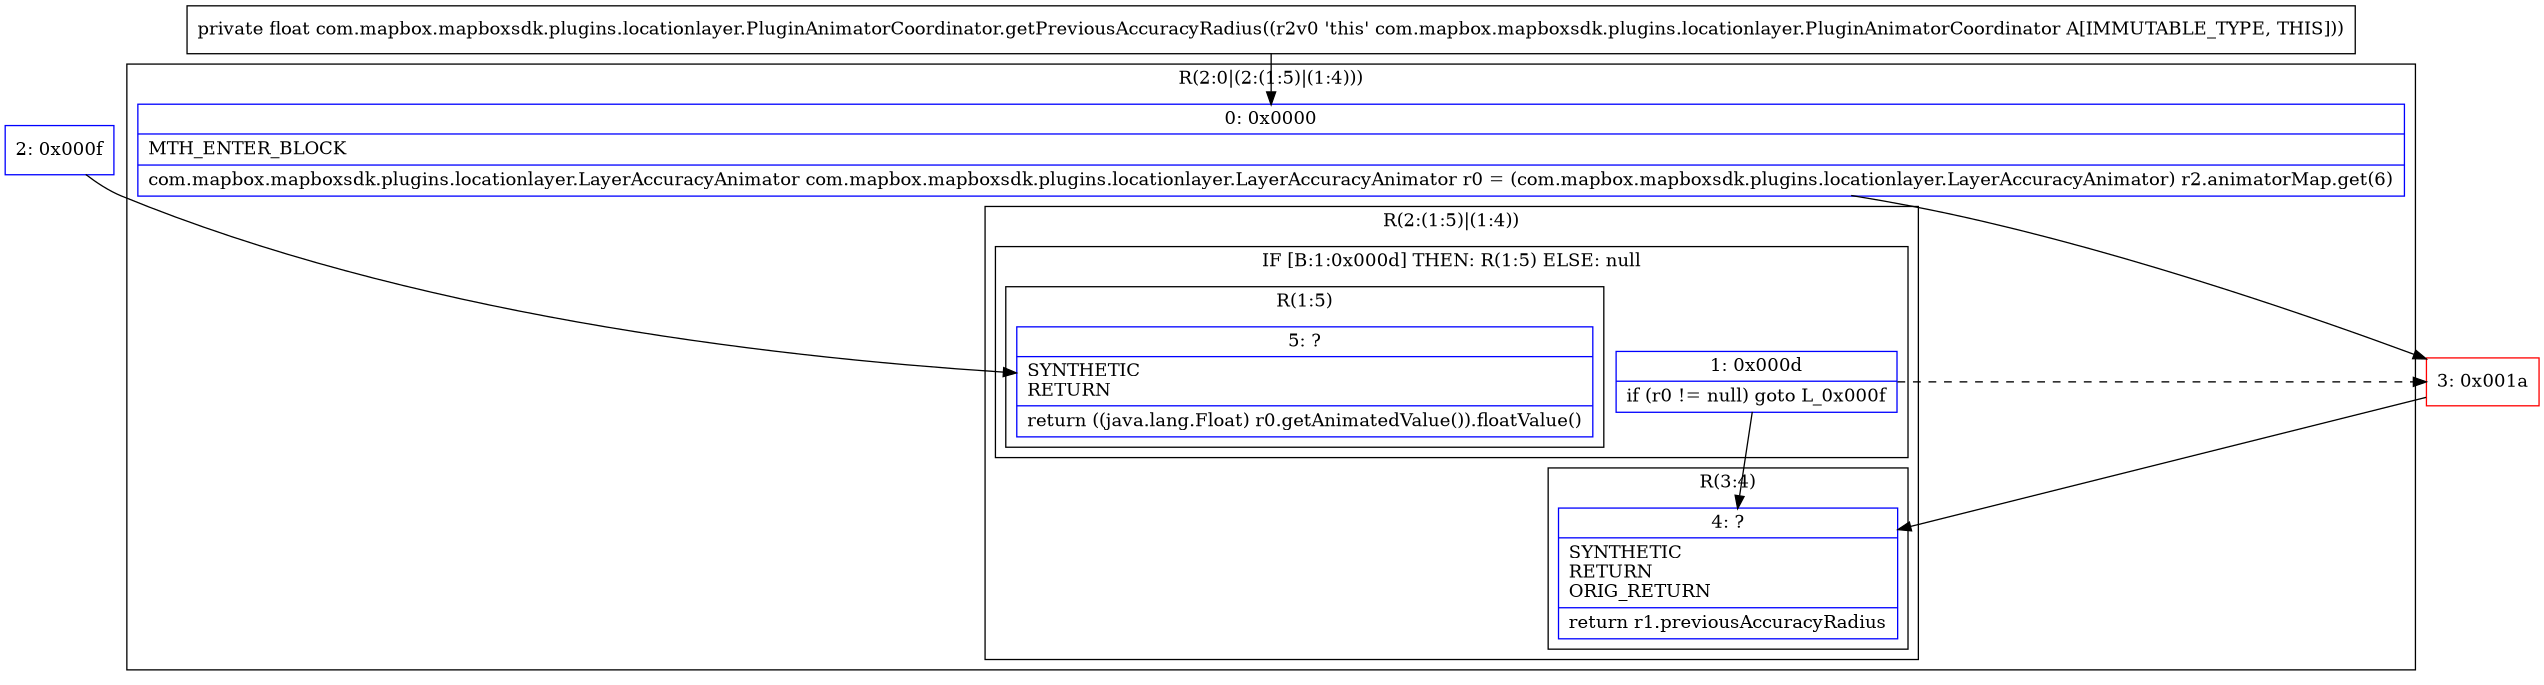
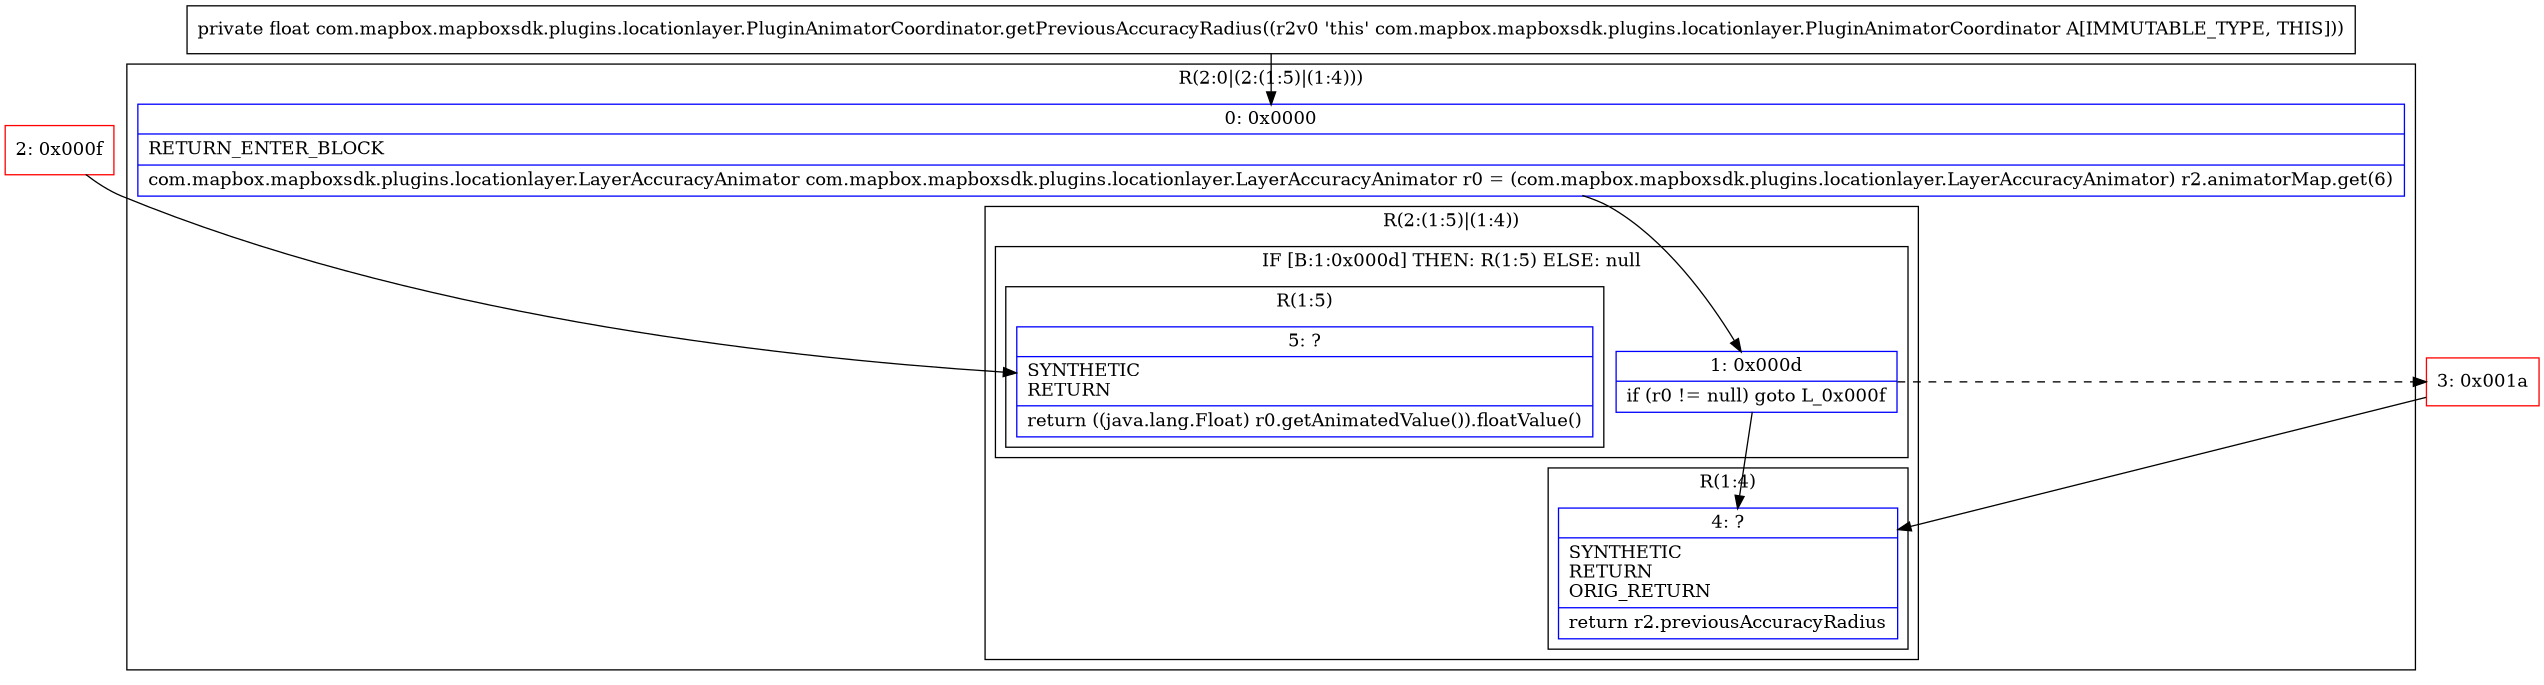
node "0: 0x0000": text "MTH_ENTER_BLOCK" -> "RETURN_ENTER_BLOCK"
node "2: 0x000f": color blue -> red
edge "0: 0x0000" -> "3: 0x001a": now "0: 0x0000" -> "1: 0x000d"
cluster "R(3:4)": label "R(3:4)" -> "R(1:4)"
node "4: ?": text "return r1.previousAccuracyRadius" -> "return r2.previousAccuracyRadius"
